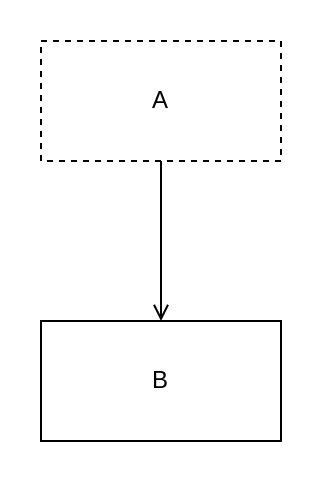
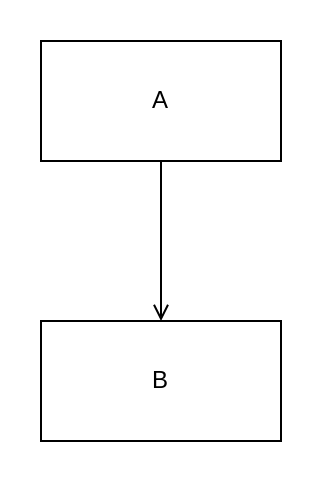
node "A": style dashed -> solid
